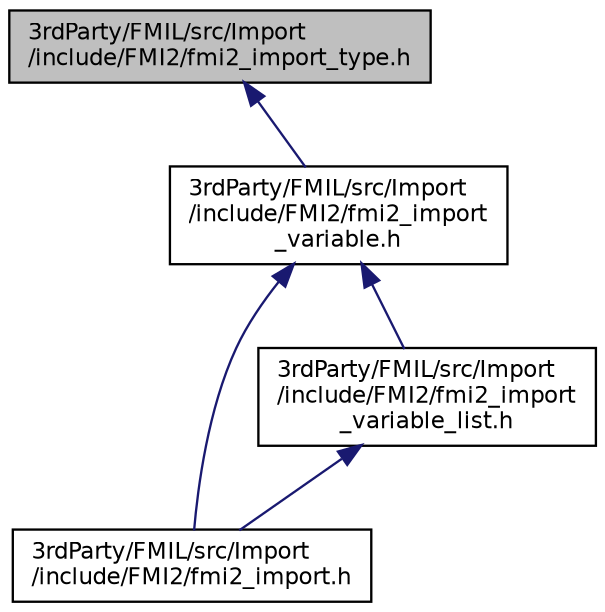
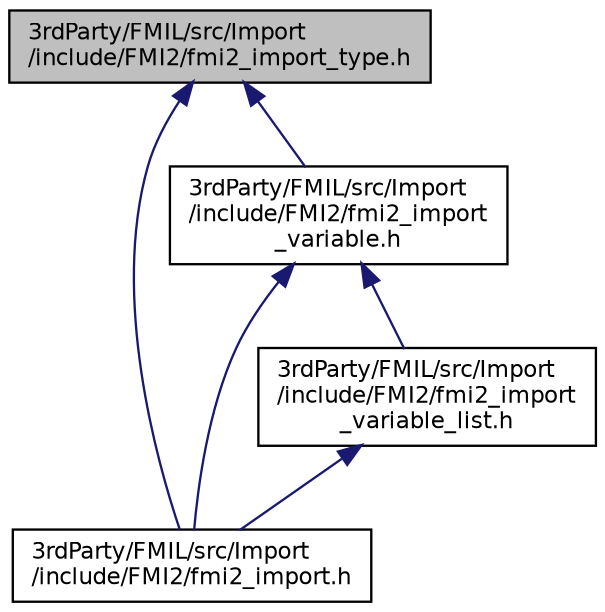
edge "3rdParty/FMIL/src/Import /include/FMI2/fmi2_import.h" -> "3rdParty/FMIL/src/Import /include/FMI2/fmi2_import_type.h": added
